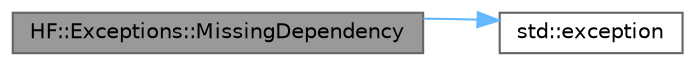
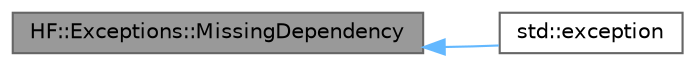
edge "HF::Exceptions::MissingDependency" -> "std::exception": reversed
